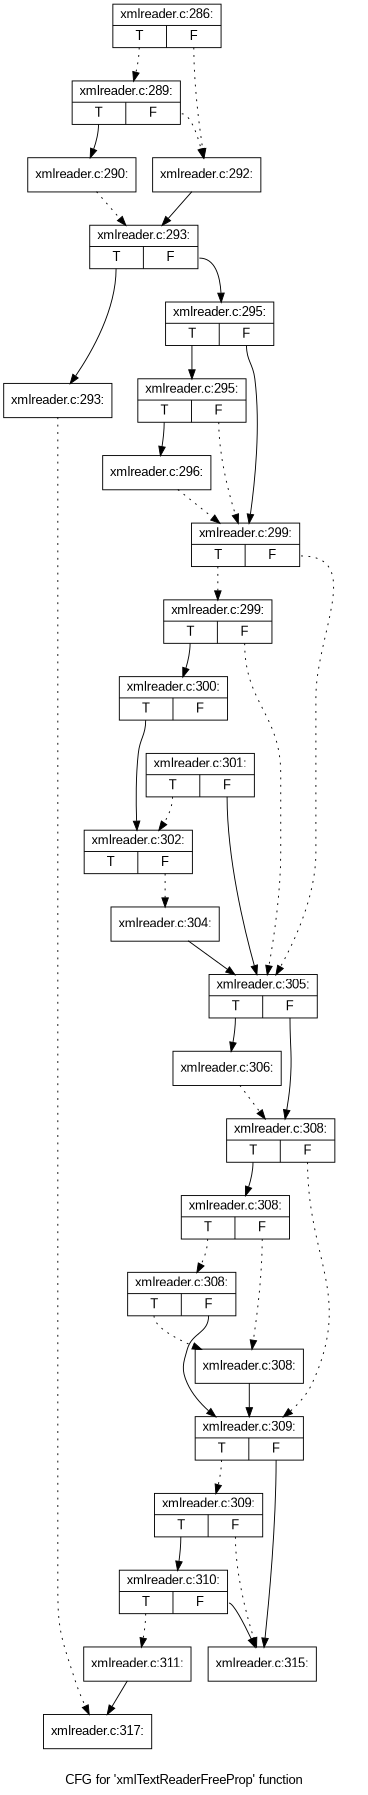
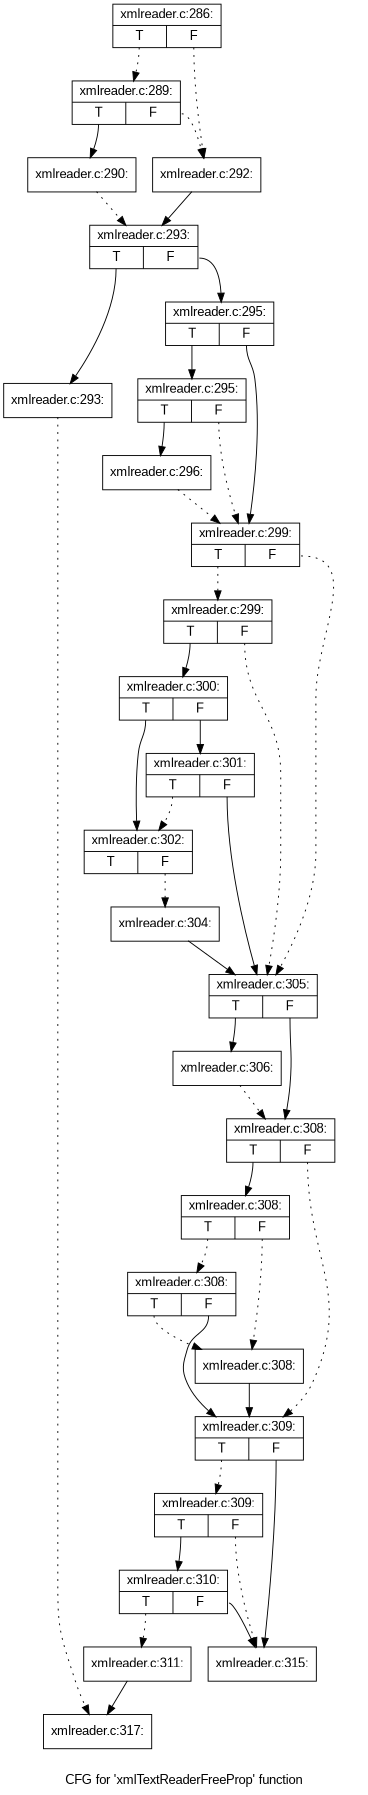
edge "xmlreader.c:300:" -> "xmlreader.c:301:": added
